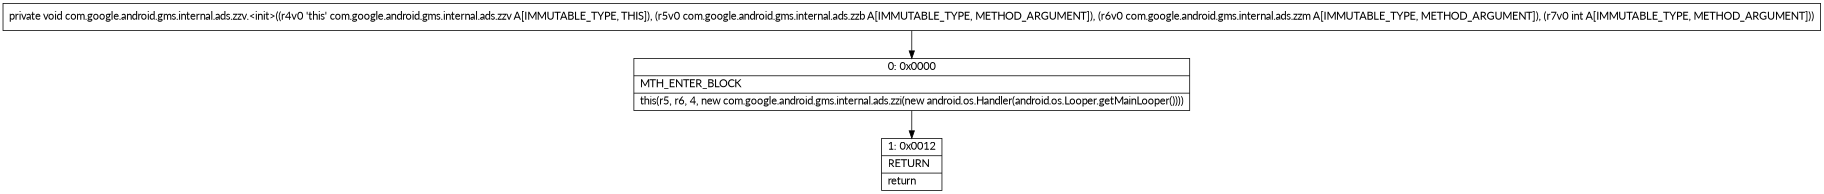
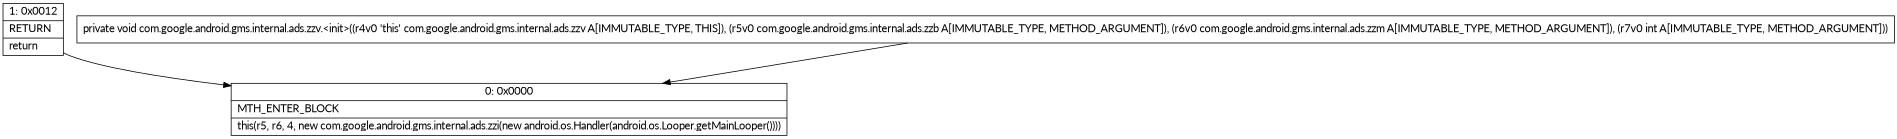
edge "0: 0x0000" -> "1: 0x0012": reversed
